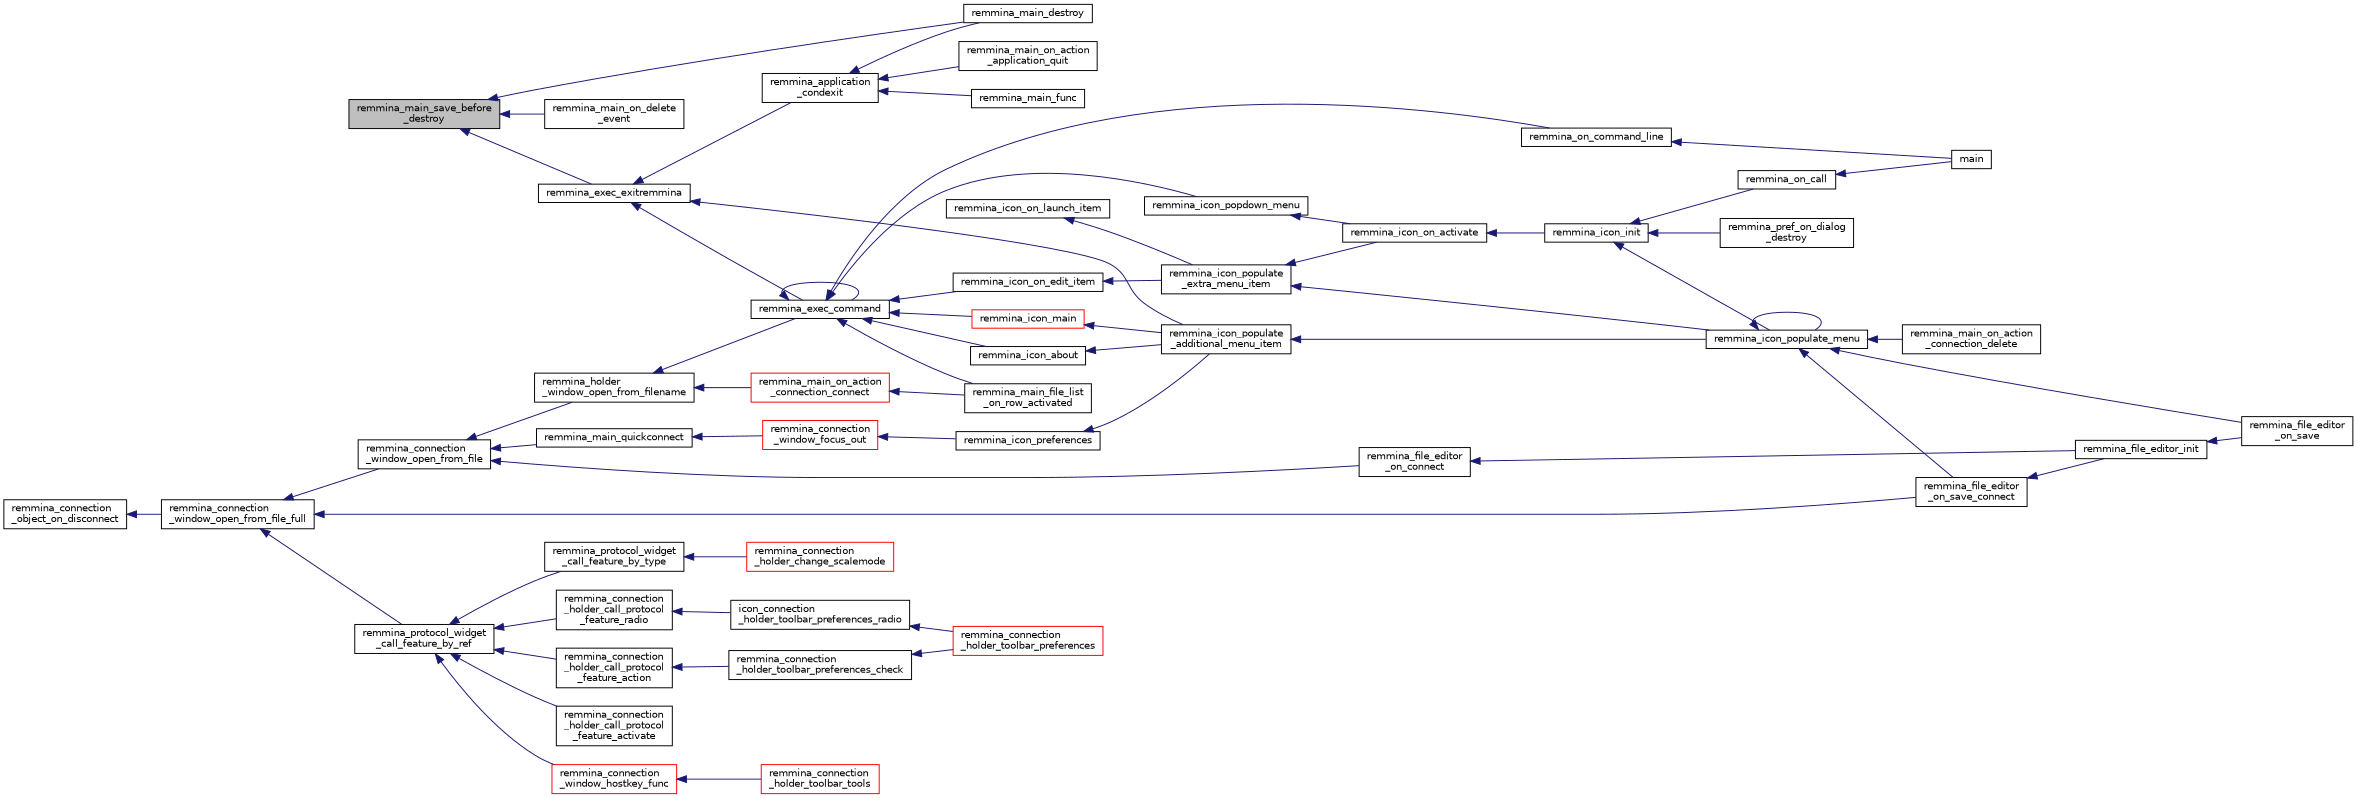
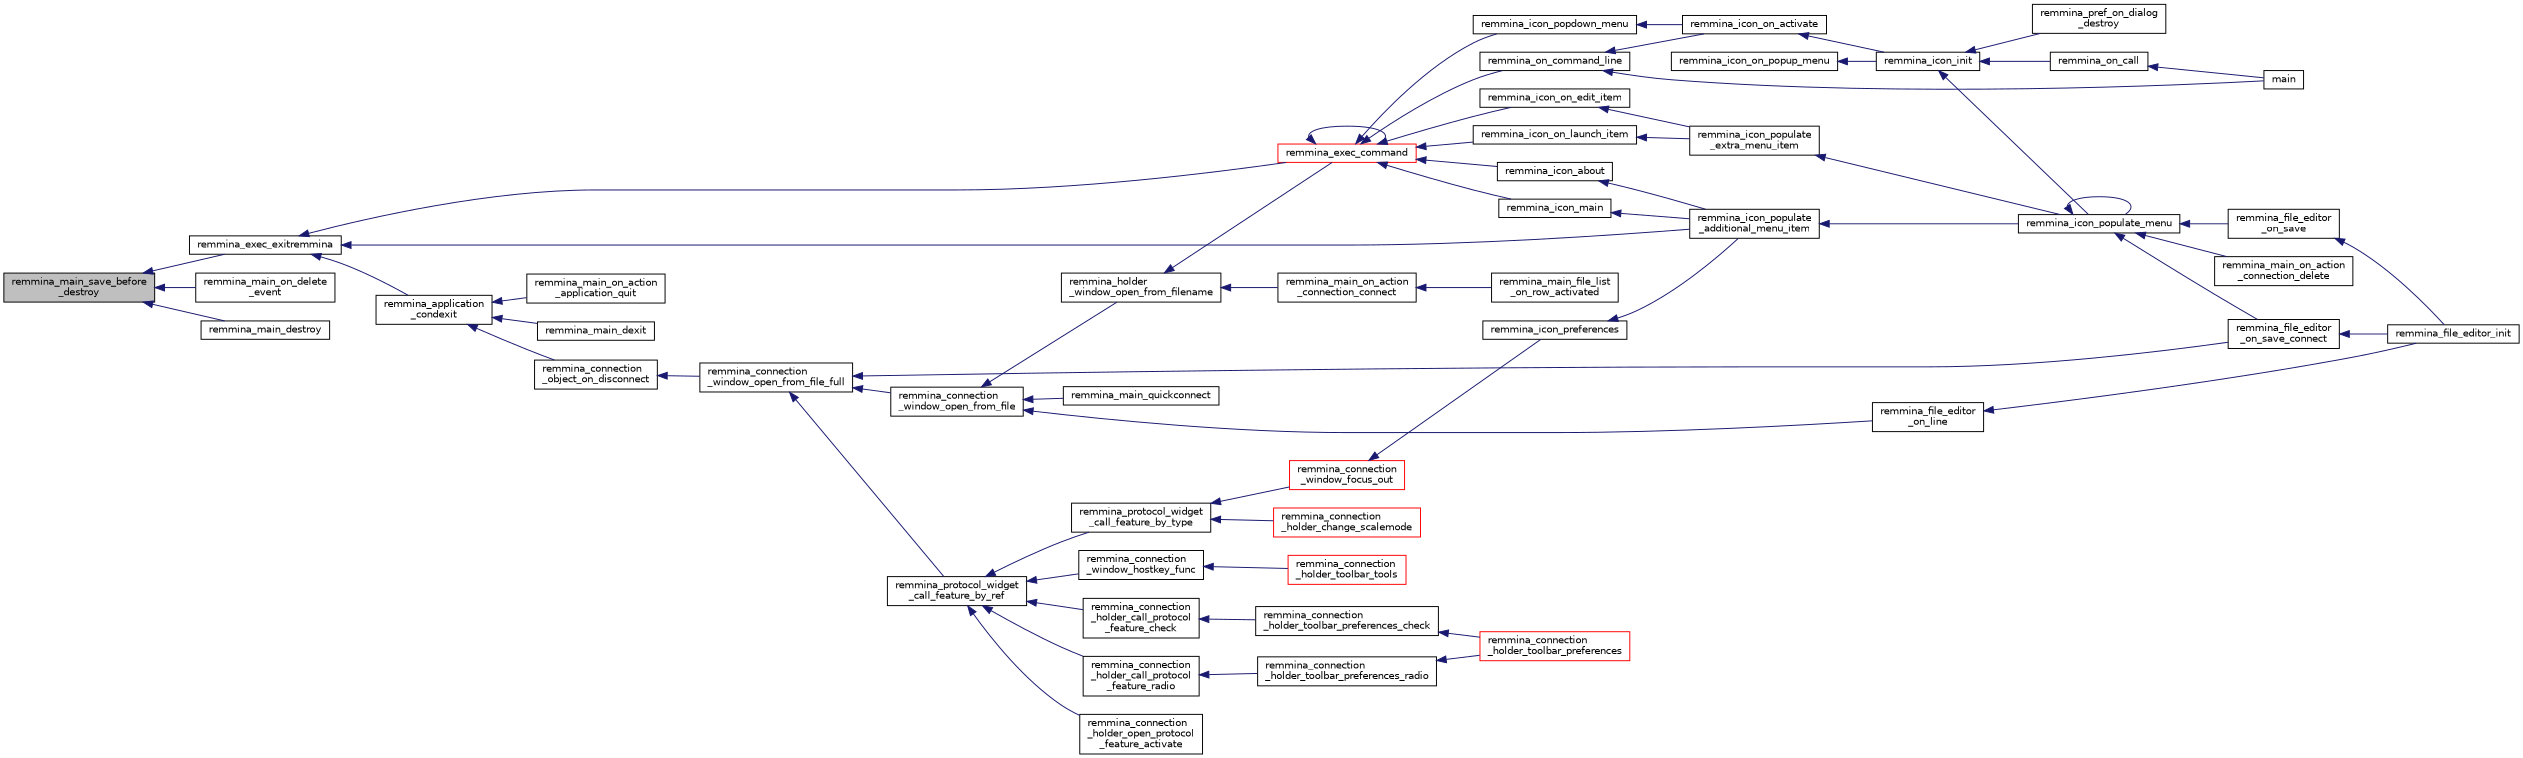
edge "remmina_main_destroy" -> "remmina_application _condexit": now "remmina_connection _object_on_disconnect" -> "remmina_application _condexit"
node "remmina_icon_on_popup_menu": added
node "remmina_main_func": label "remmina_main_func" -> "remmina_main_dexit"
edge "remmina_icon_on_activate" -> "remmina_icon_populate _extra_menu_item": now "remmina_icon_on_activate" -> "remmina_on_command_line"
node "remmina_exec_command": color black -> red
node "remmina_icon_main": color red -> black
edge "remmina_main_file_list _on_row_activated" -> "remmina_exec_command": now "remmina_icon_on_launch_item" -> "remmina_exec_command"
node "remmina_main_on_action _connection_connect": color red -> black
edge "remmina_connection _window_focus_out" -> "remmina_main_quickconnect": now "remmina_connection _window_focus_out" -> "remmina_protocol_widget _call_feature_by_type"
edge "remmina_file_editor _on_save" -> "remmina_file_editor_init": reversed
node "remmina_file_editor _on_connect": label "remmina_file_editor _on_connect" -> "remmina_file_editor _on_line"
node "icon_connection _holder_toolbar_preferences_radio": label "icon_connection _holder_toolbar_preferences_radio" -> "remmina_connection _holder_toolbar_preferences_radio"
node "remmina_connection _holder_call_protocol _feature_action": label "remmina_connection _holder_call_protocol _feature_action" -> "remmina_connection _holder_call_protocol _feature_check"
node "remmina_connection _holder_call_protocol _feature_activate": label "remmina_connection _holder_call_protocol _feature_activate" -> "remmina_connection _holder_open_protocol _feature_activate"
node "remmina_connection _window_hostkey_func": color red -> black
